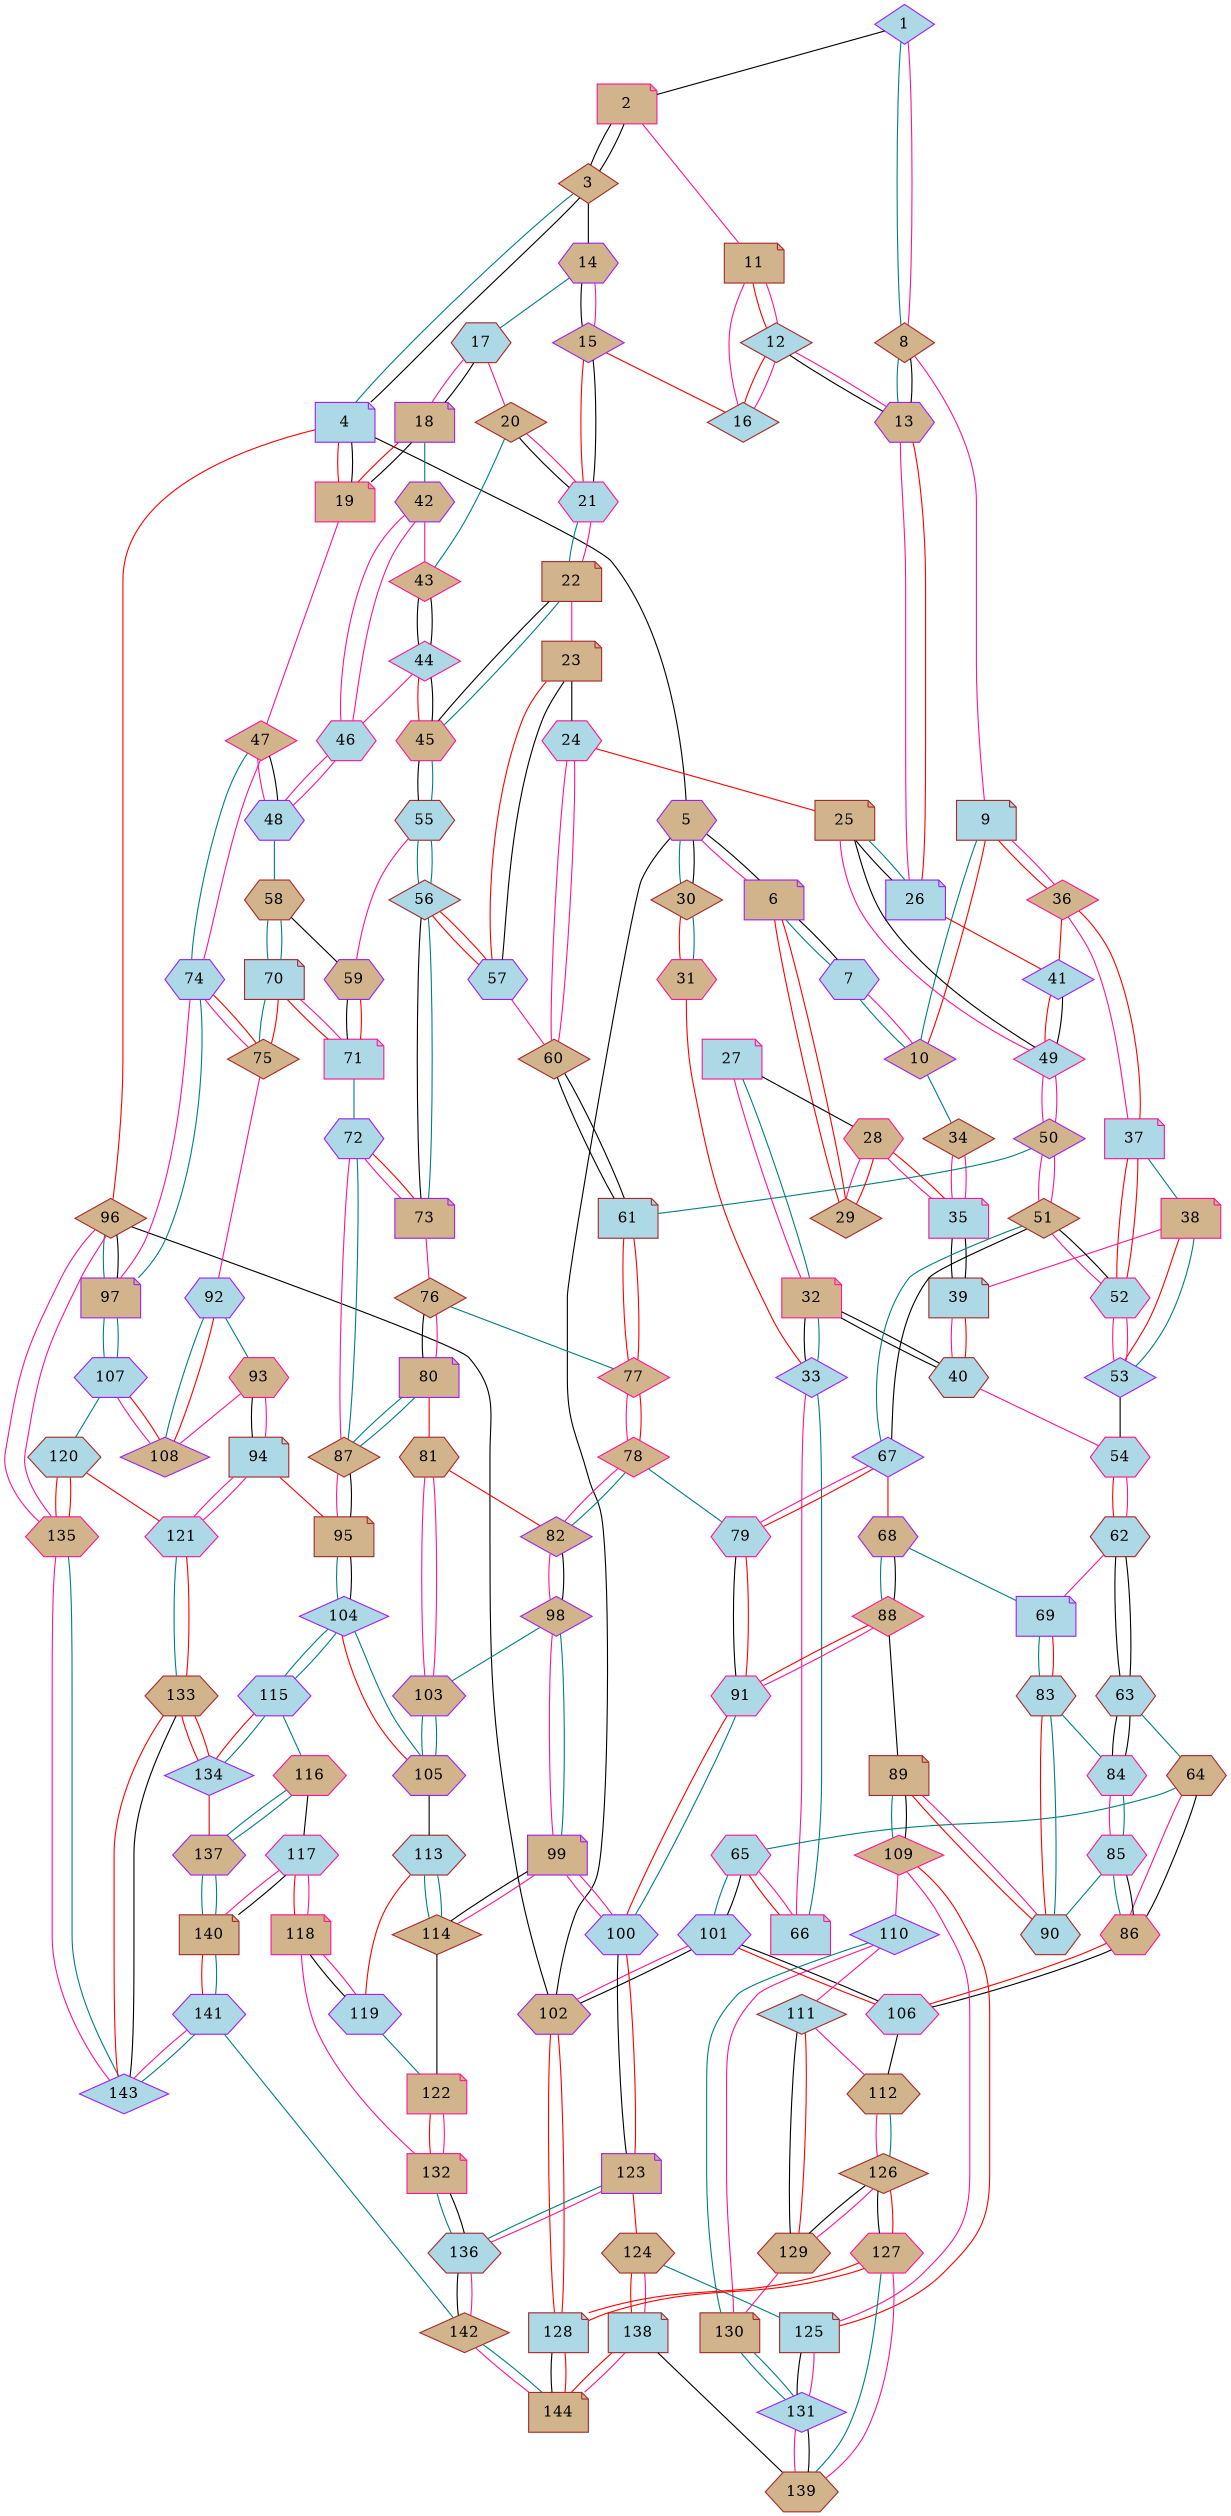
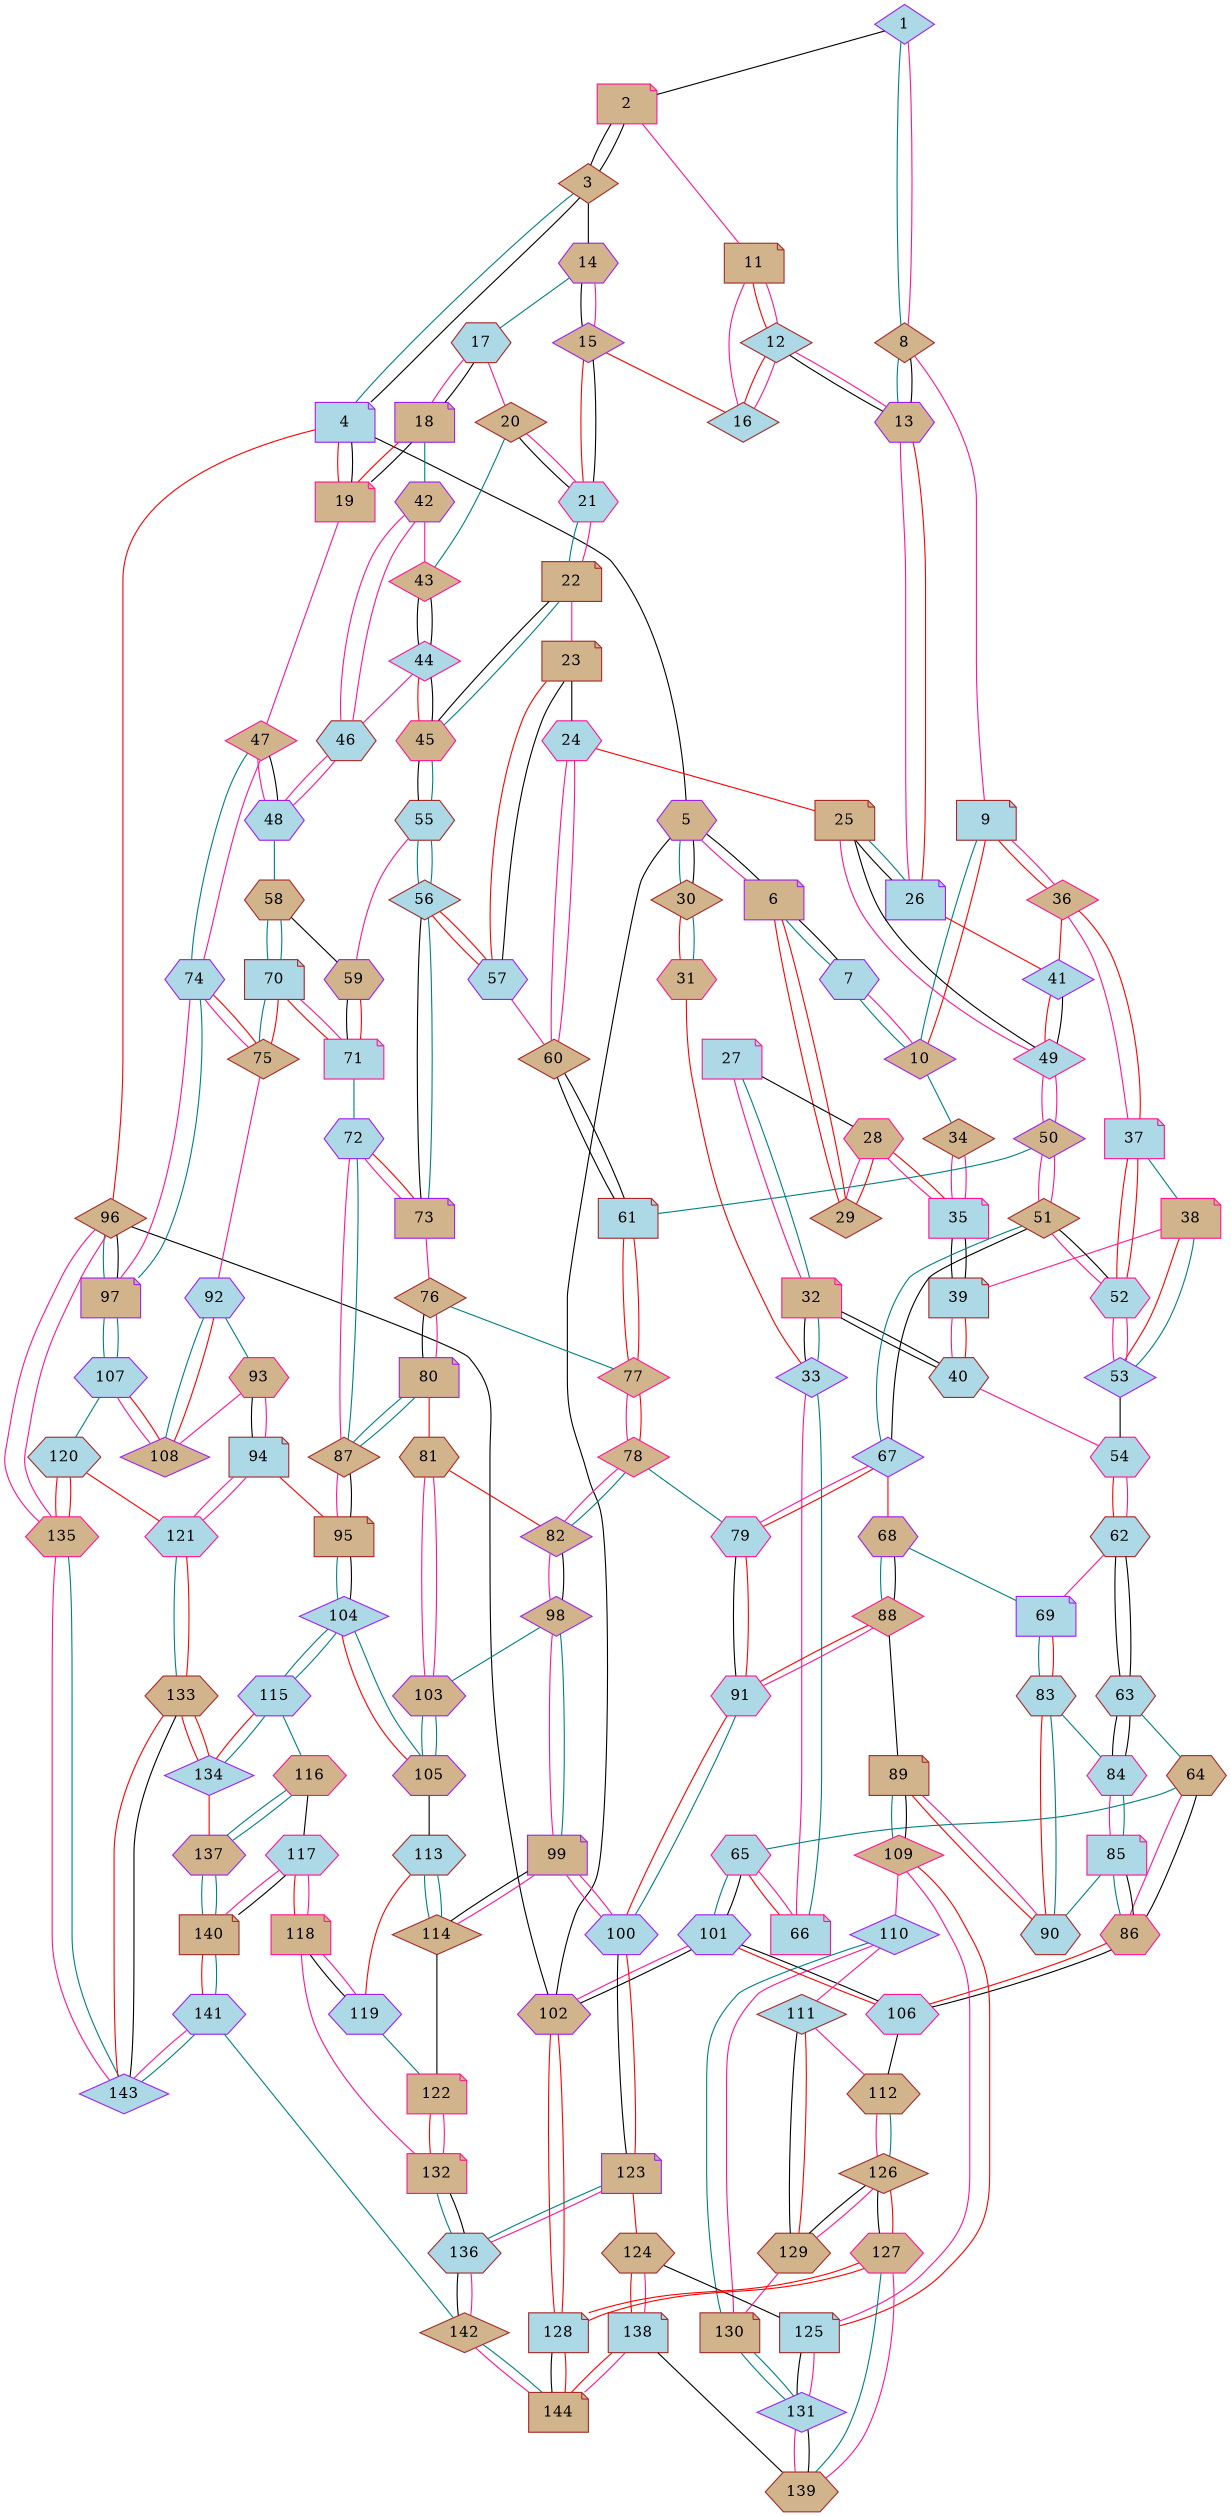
node "46": color deeppink -> brown
node "85": shape hexagon -> note
edge "124" -- "125": color teal -> black
